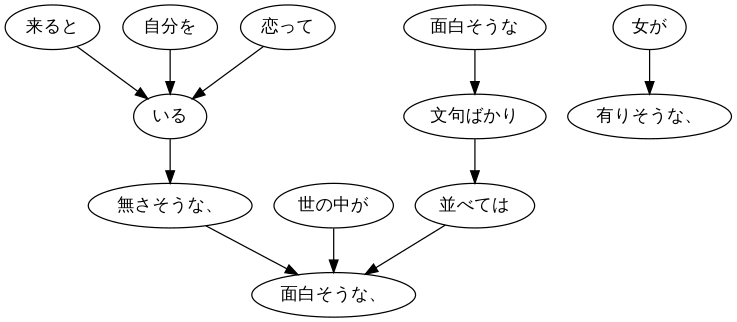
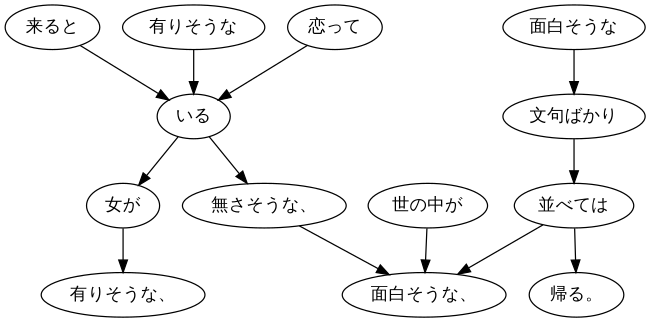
node "自分を": label "自分を" -> "有りそうな"
edge "いる" -> "女が": added
node "帰る。": added
